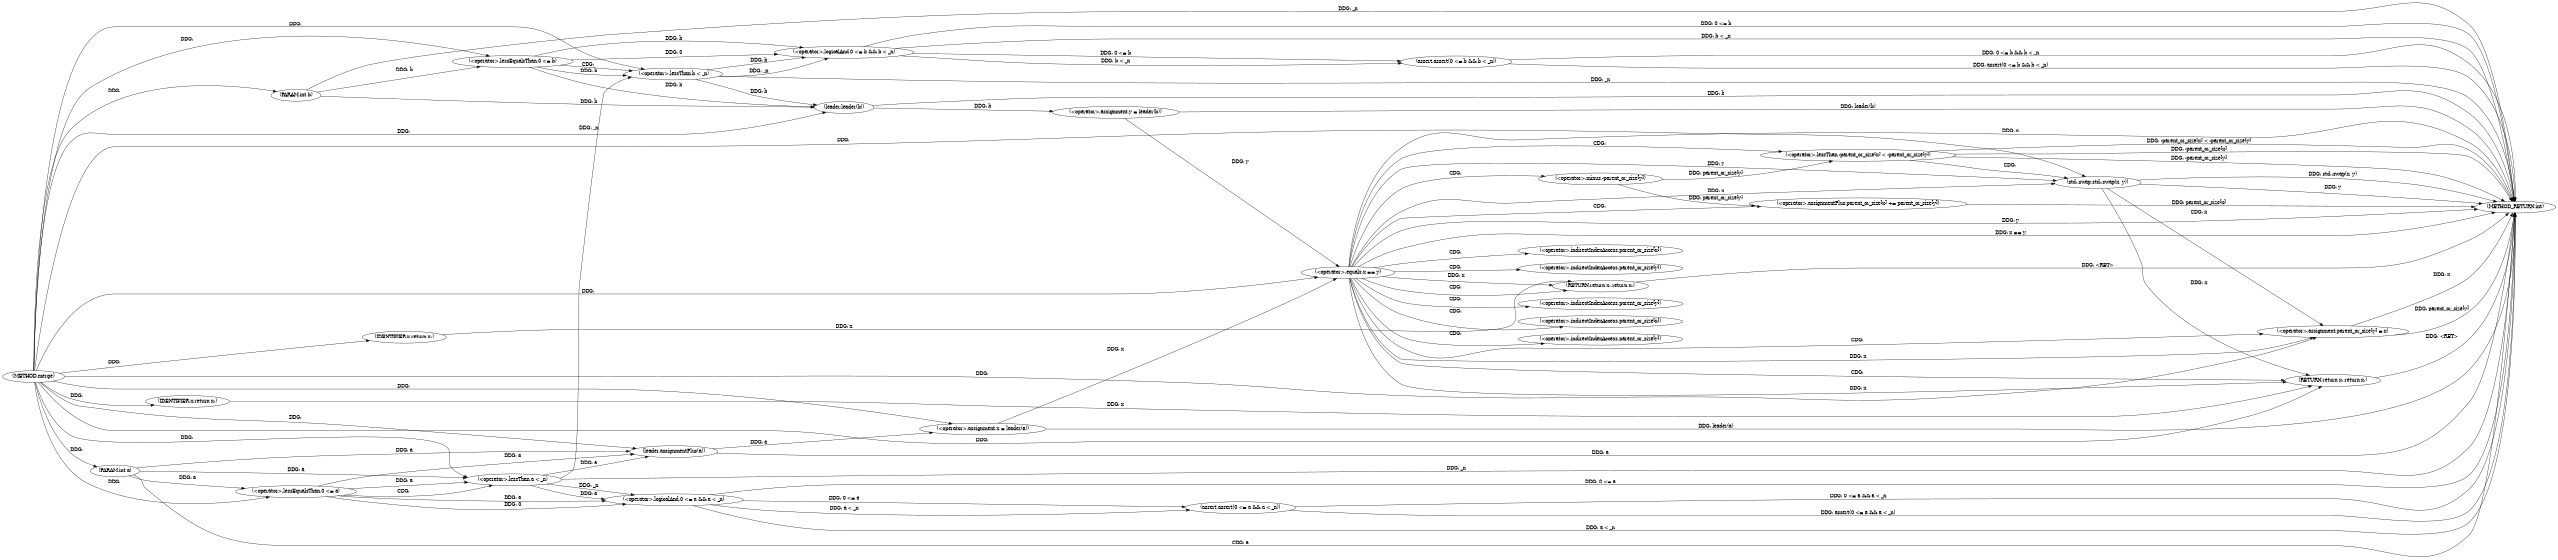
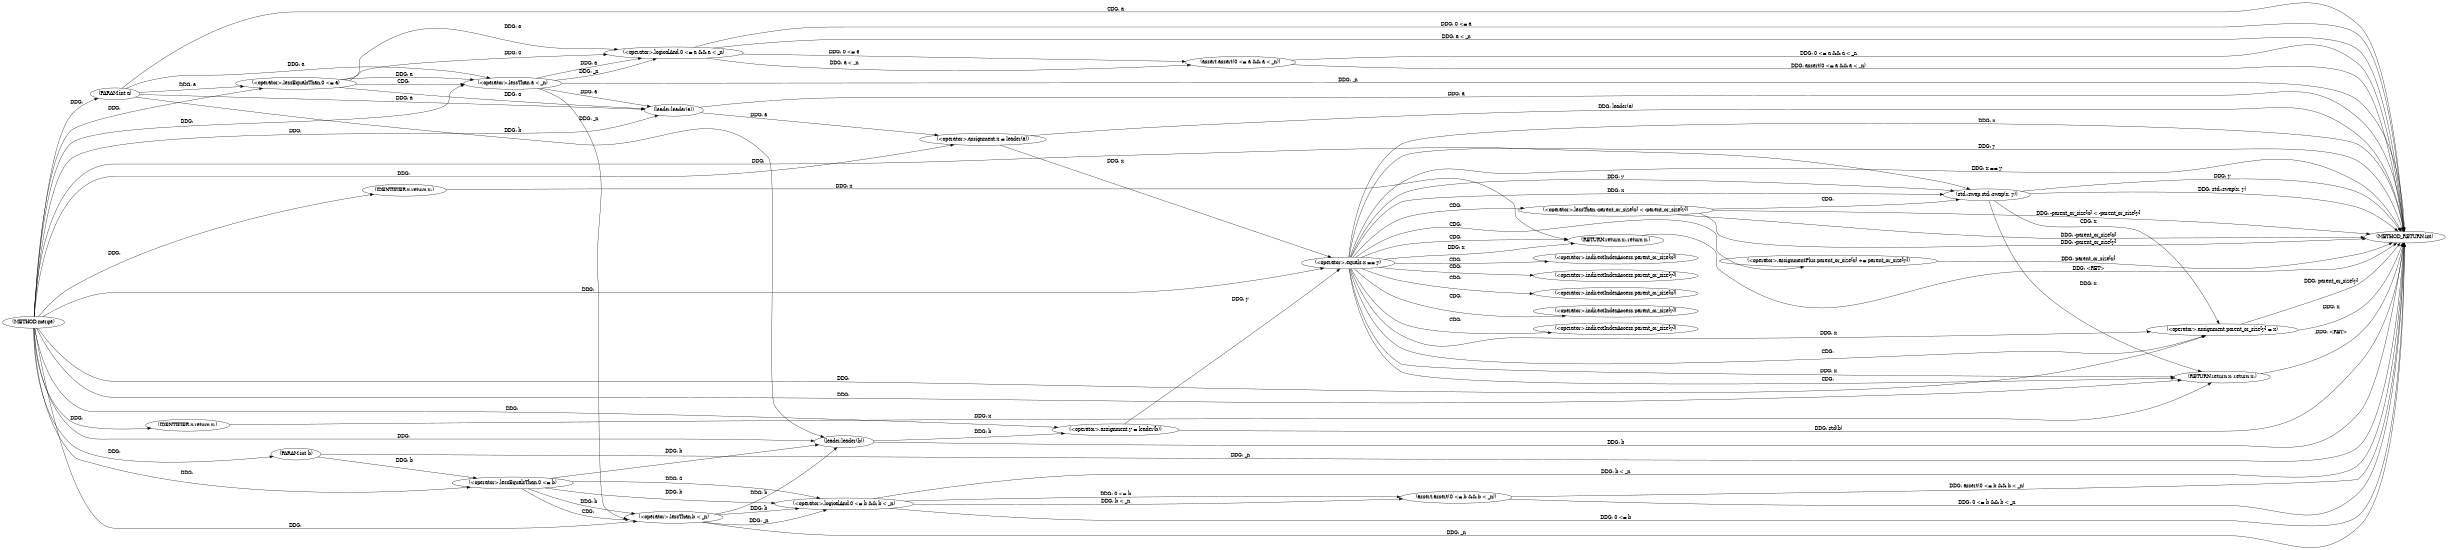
edge "(PARAM,int b)" -> "(leader,leader(b))": now "(PARAM,int a)" -> "(leader,leader(b))"
edge "(<operator>.assignment,y = leader(b))" -> "(METHOD_RETURN,int)": label "DDG: leader(b)" -> "DDG: std(b)"
node "(<operator>.minus,-parent_or_size[y])": removed
edge "(METHOD,merge)" -> "(<operator>.assignment,y = leader(b))": added, label "DDG:"
node "(leader,assignmentPlus(a))": label "(leader,assignmentPlus(a))" -> "(leader,leader(a))"
